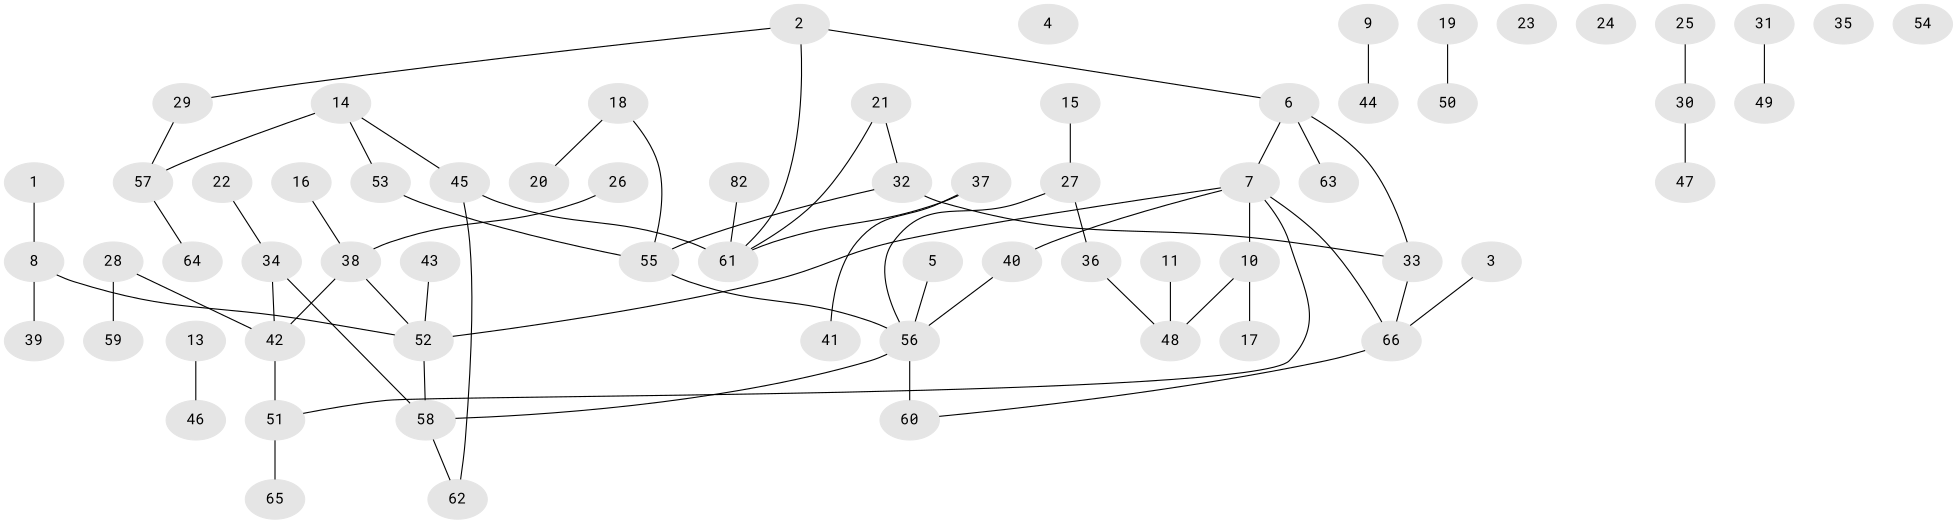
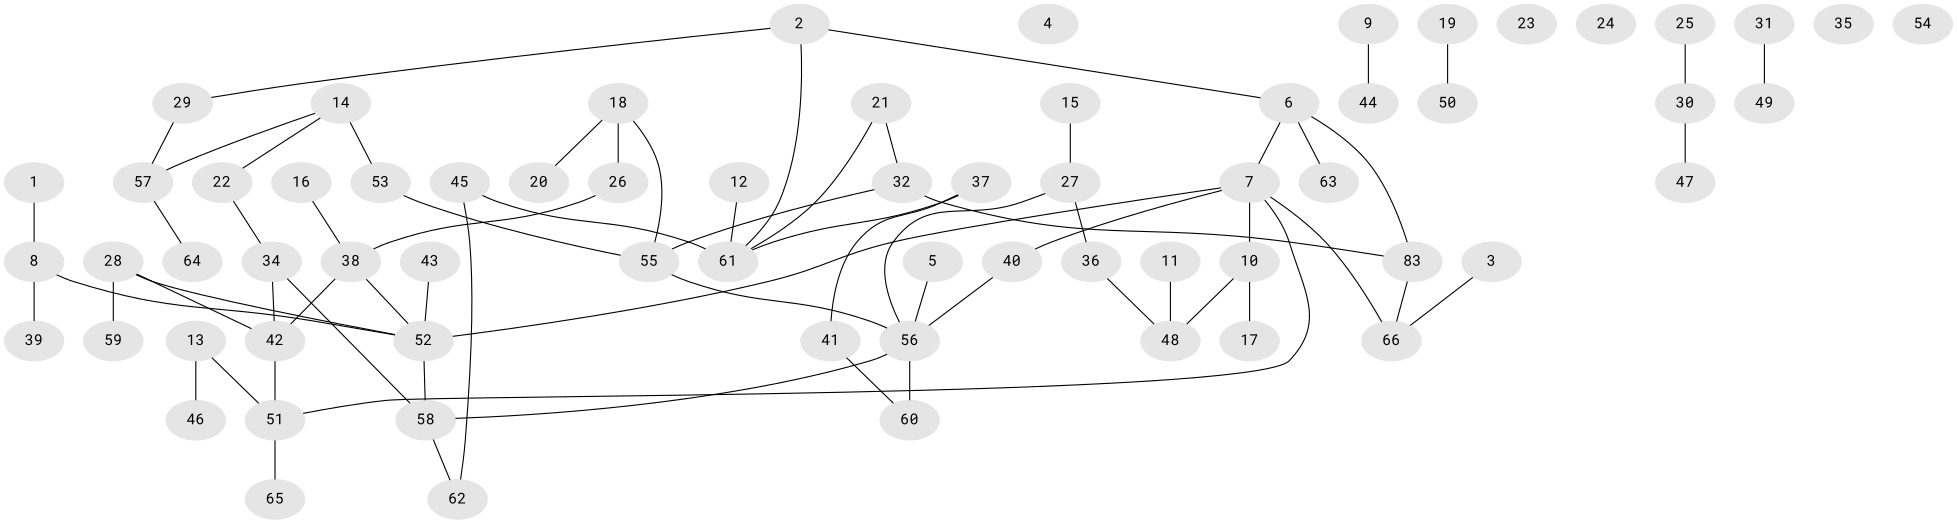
edge "14" -- "45": now "14" -- "22"
edge "18" -- "26": added
node "82": label "82" -> "12"
node "33": label "33" -> "83"
edge "28" -- "52": added
edge "13" -- "51": added
edge "66" -- "60": now "41" -- "60"
